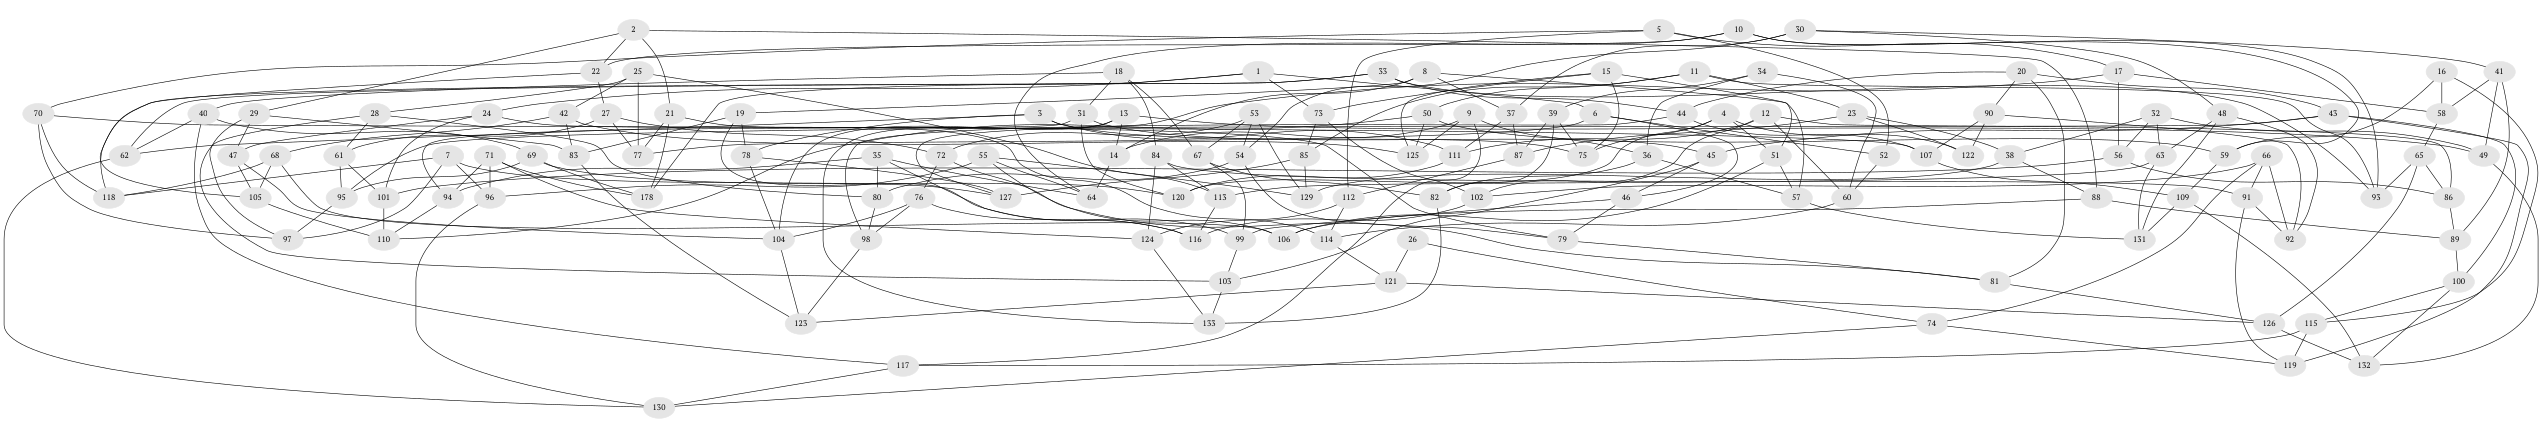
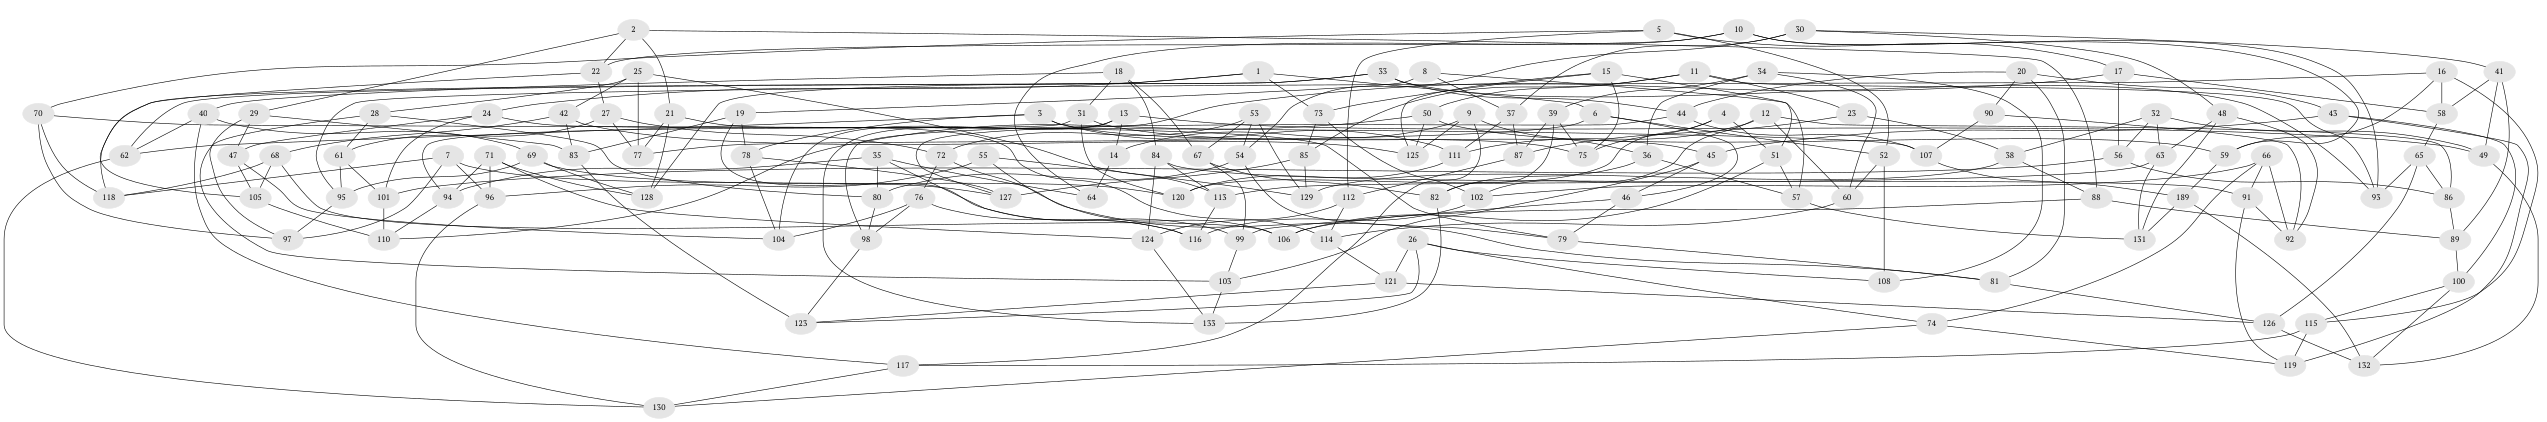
edge "8" -- "14": removed
edge "43" -- "95": now "16" -- "95"
node "122": removed
edge "55" -- "64": removed
node "178": label "178" -> "128"
node "109": label "109" -> "189"
edge "104" -- "123": now "26" -- "123"
node "108": added
